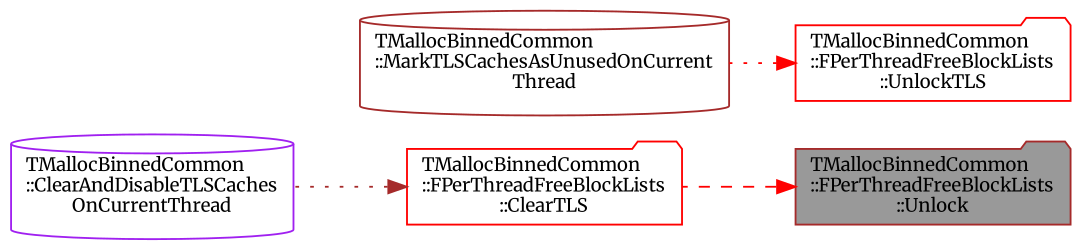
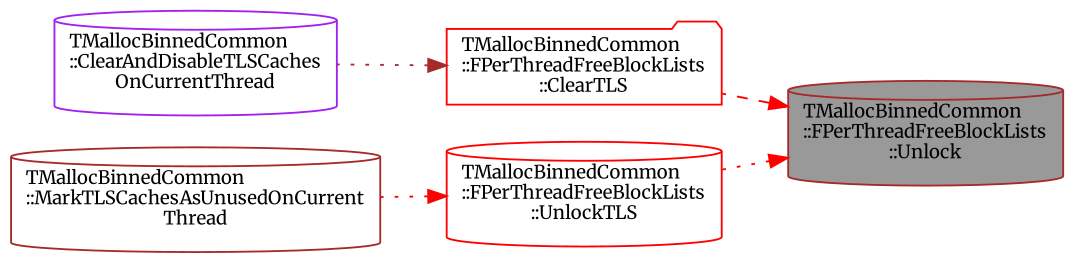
node "TMallocBinnedCommon ::FPerThreadFreeBlockLists ::UnlockTLS": shape folder -> cylinder
edge "TMallocBinnedCommon ::FPerThreadFreeBlockLists ::UnlockTLS" -> "TMallocBinnedCommon ::FPerThreadFreeBlockLists ::Unlock": added
node "TMallocBinnedCommon ::FPerThreadFreeBlockLists ::Unlock": shape folder -> cylinder
